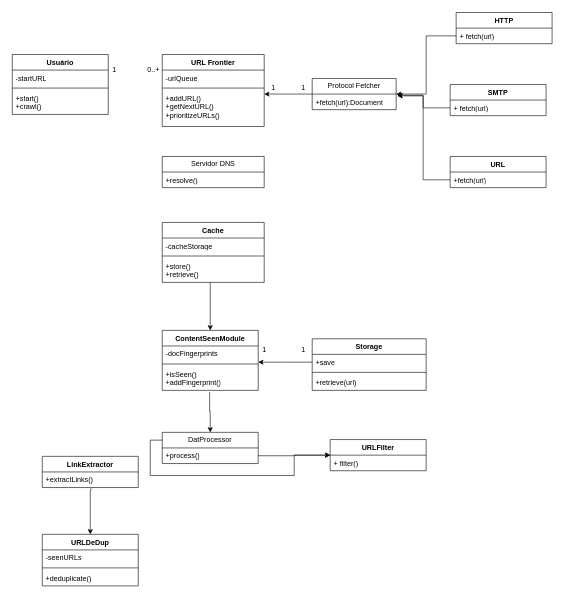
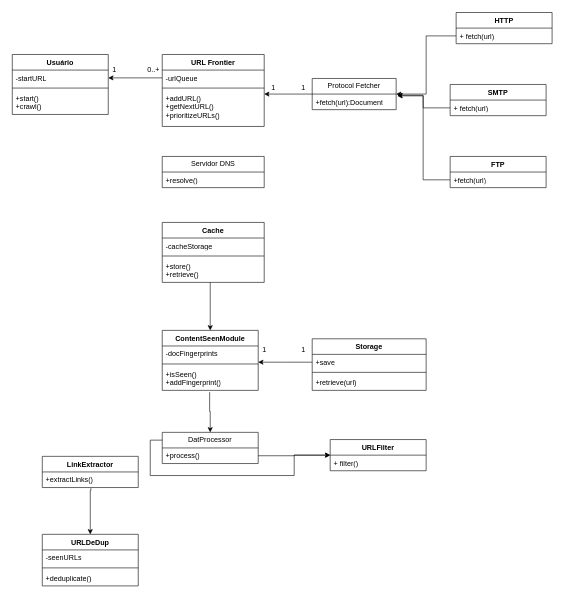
edge "-urlQueue" -> "-startURL": added
node "URL": label "URL" -> "FTP"
